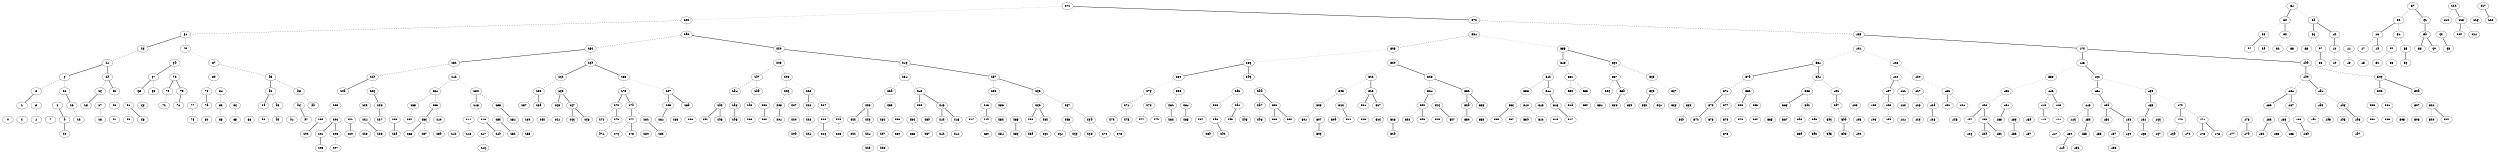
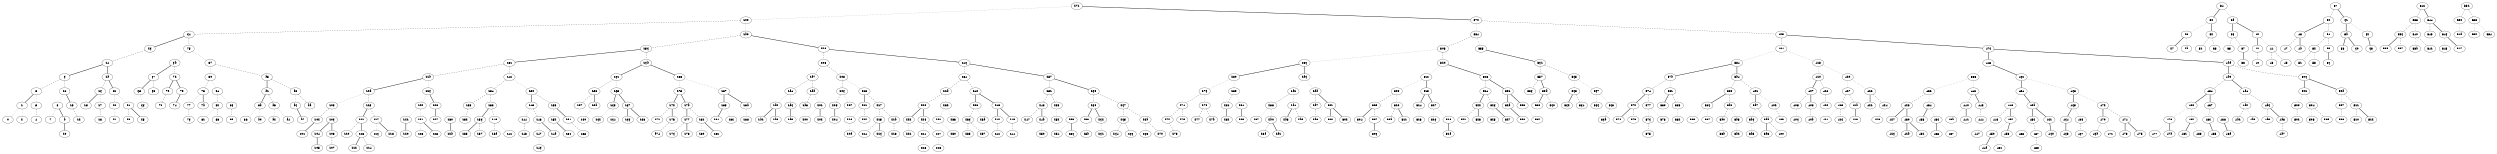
node "348": removed
node "115": added
edge "305" -- "304": style dashed -> bold
